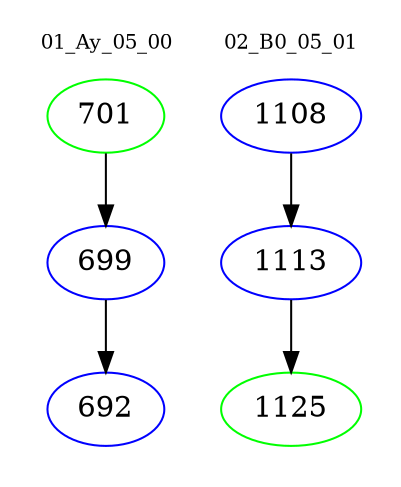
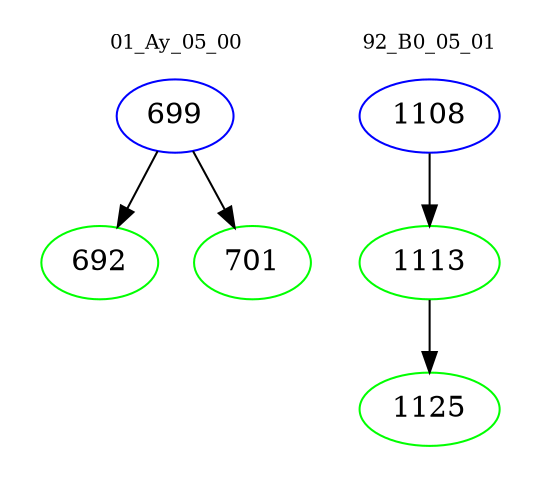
cluster "02_B0_05_01": label "02_B0_05_01" -> "92_B0_05_01"
edge "701" -> "699": reversed
node "1113": color blue -> green
node "692": color blue -> green
